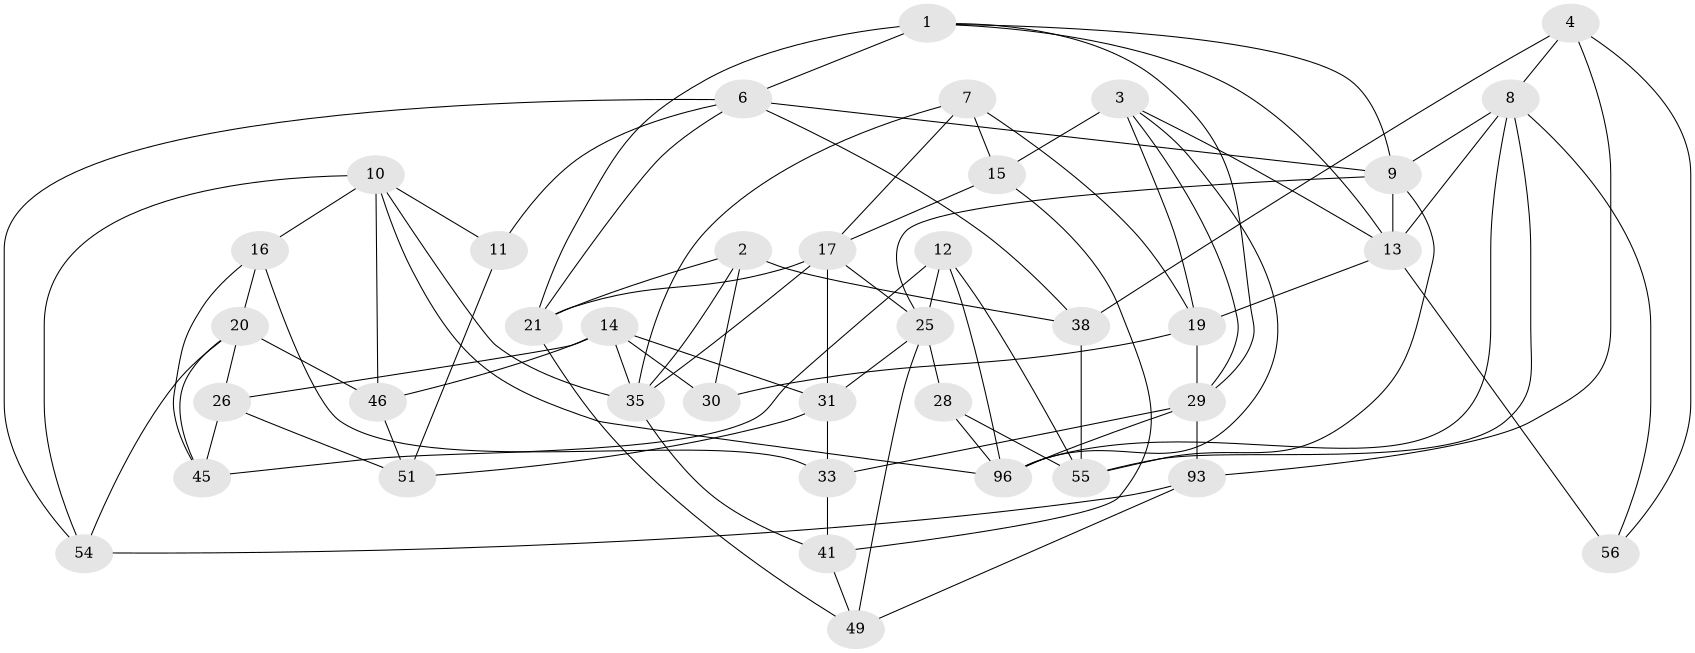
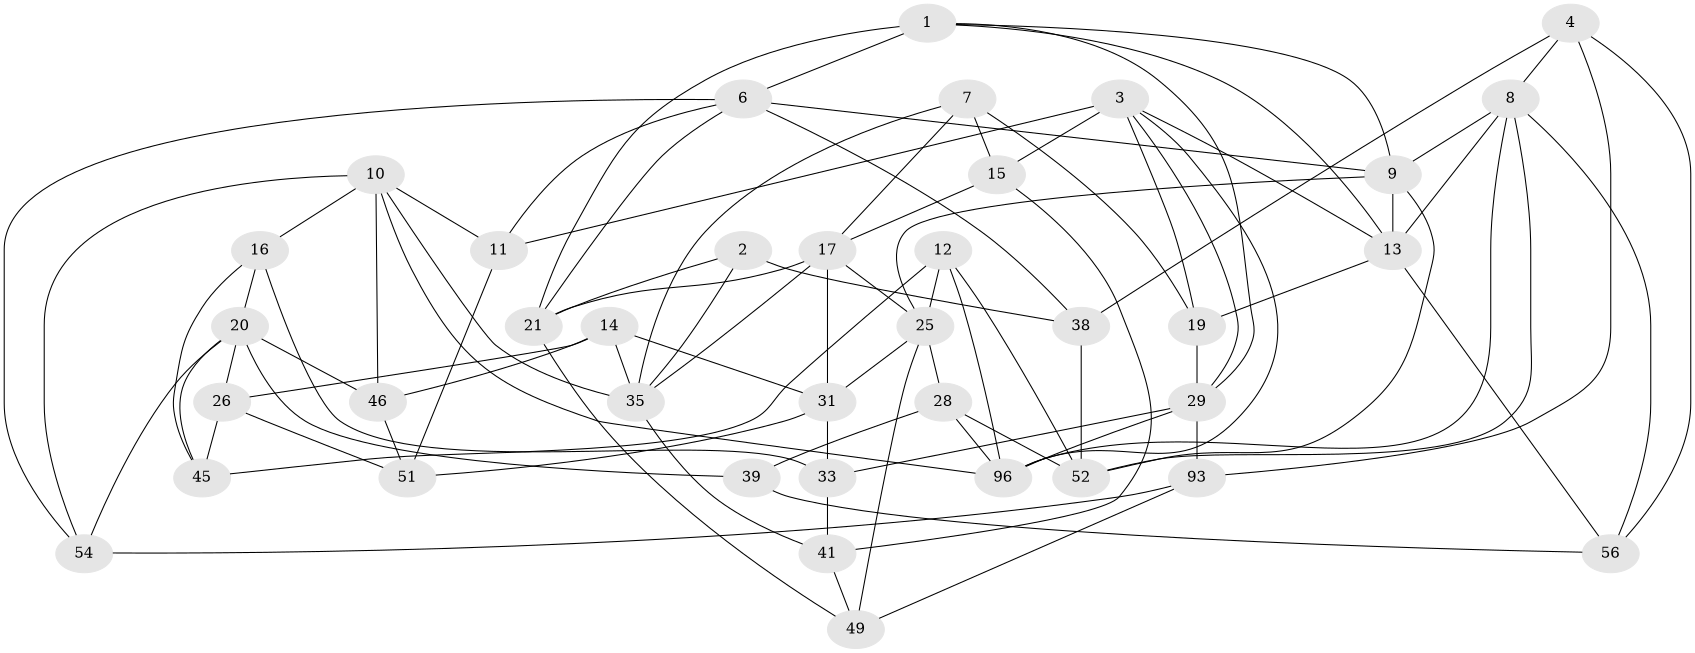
edge "3" -- "11": added
node "30": removed
node "39": added
node "55": label "55" -> "52"
